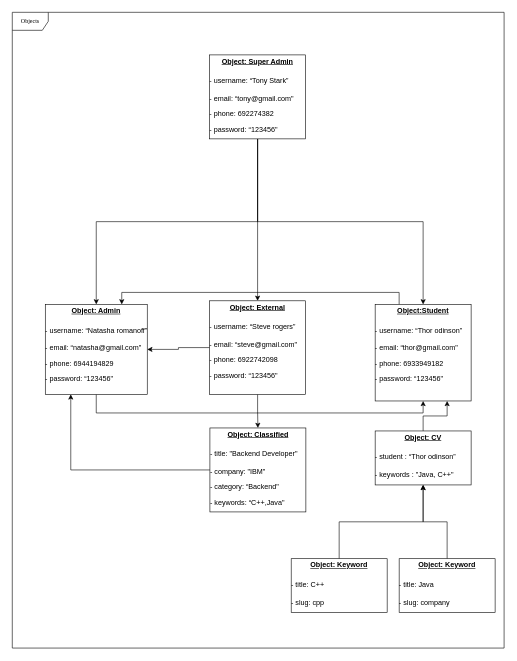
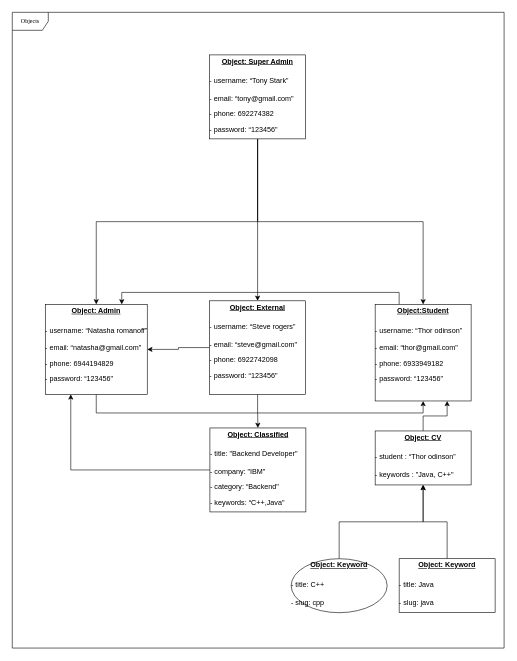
node "Object: Keyword - title: Java - slug: company": label "Object: Keyword - title: Java - slug: company" -> "Object: Keyword - title: Java - slug: java"
node "Object: Keyword - title: C++ - slug: cpp": shape rectangle -> ellipse
